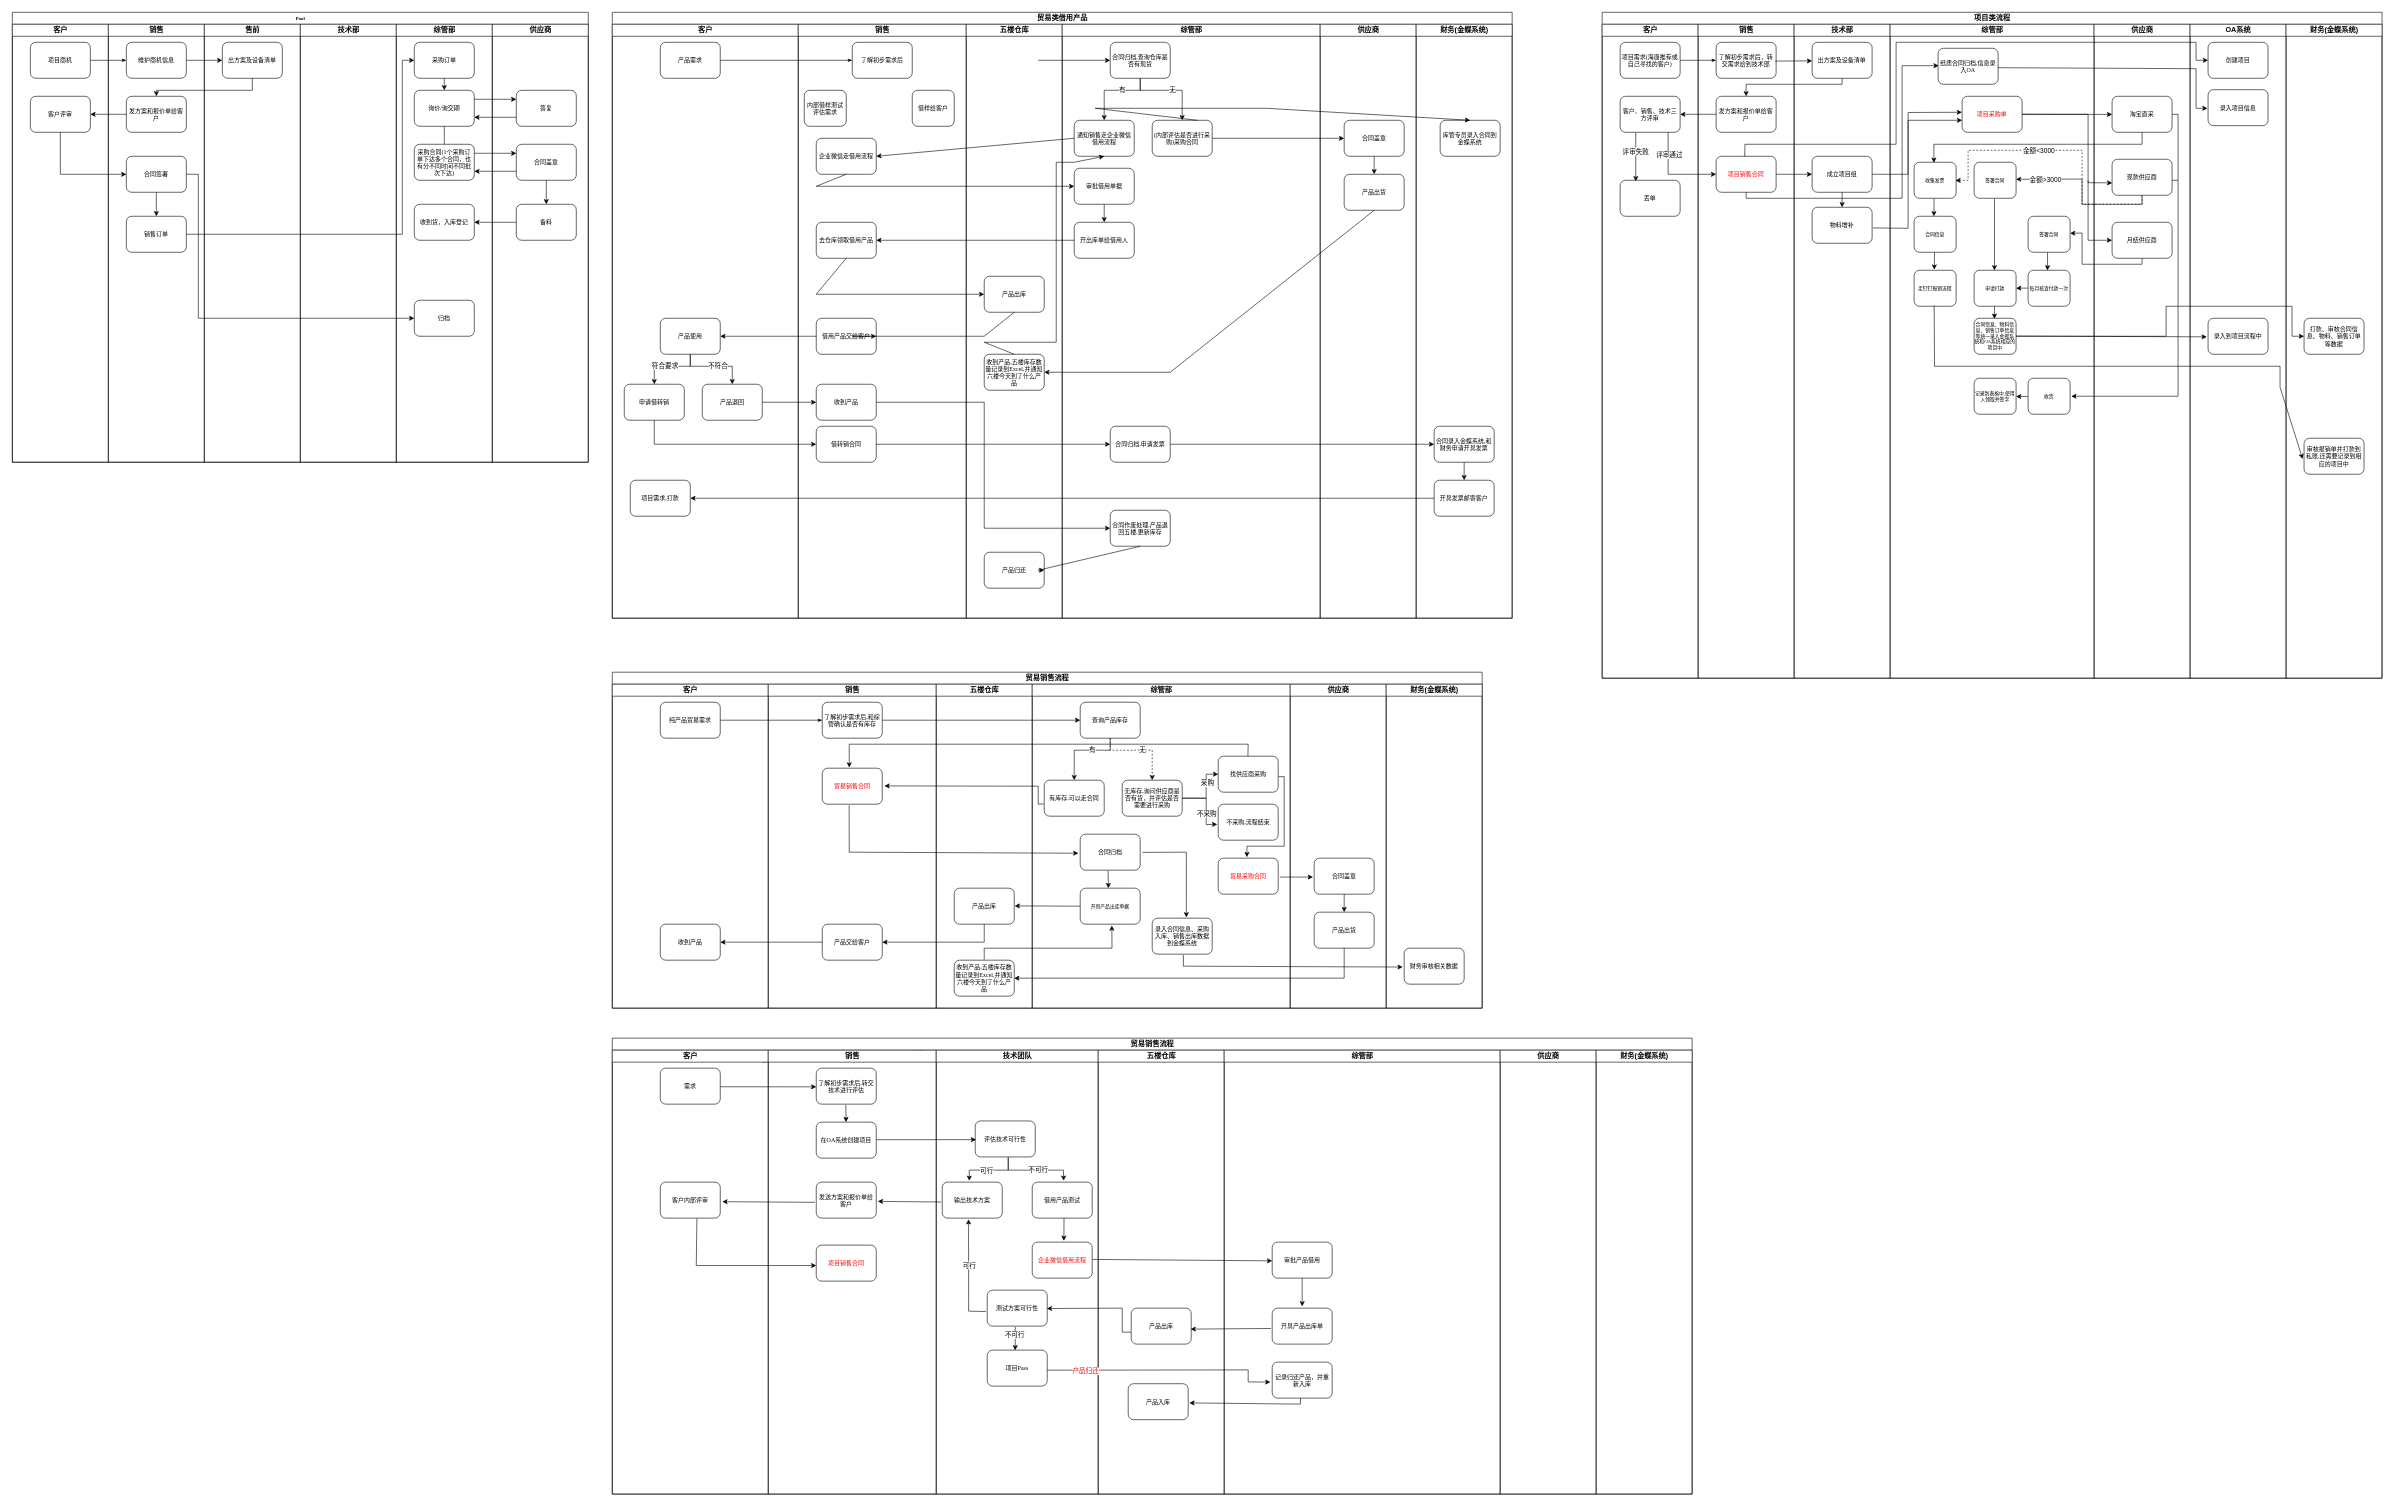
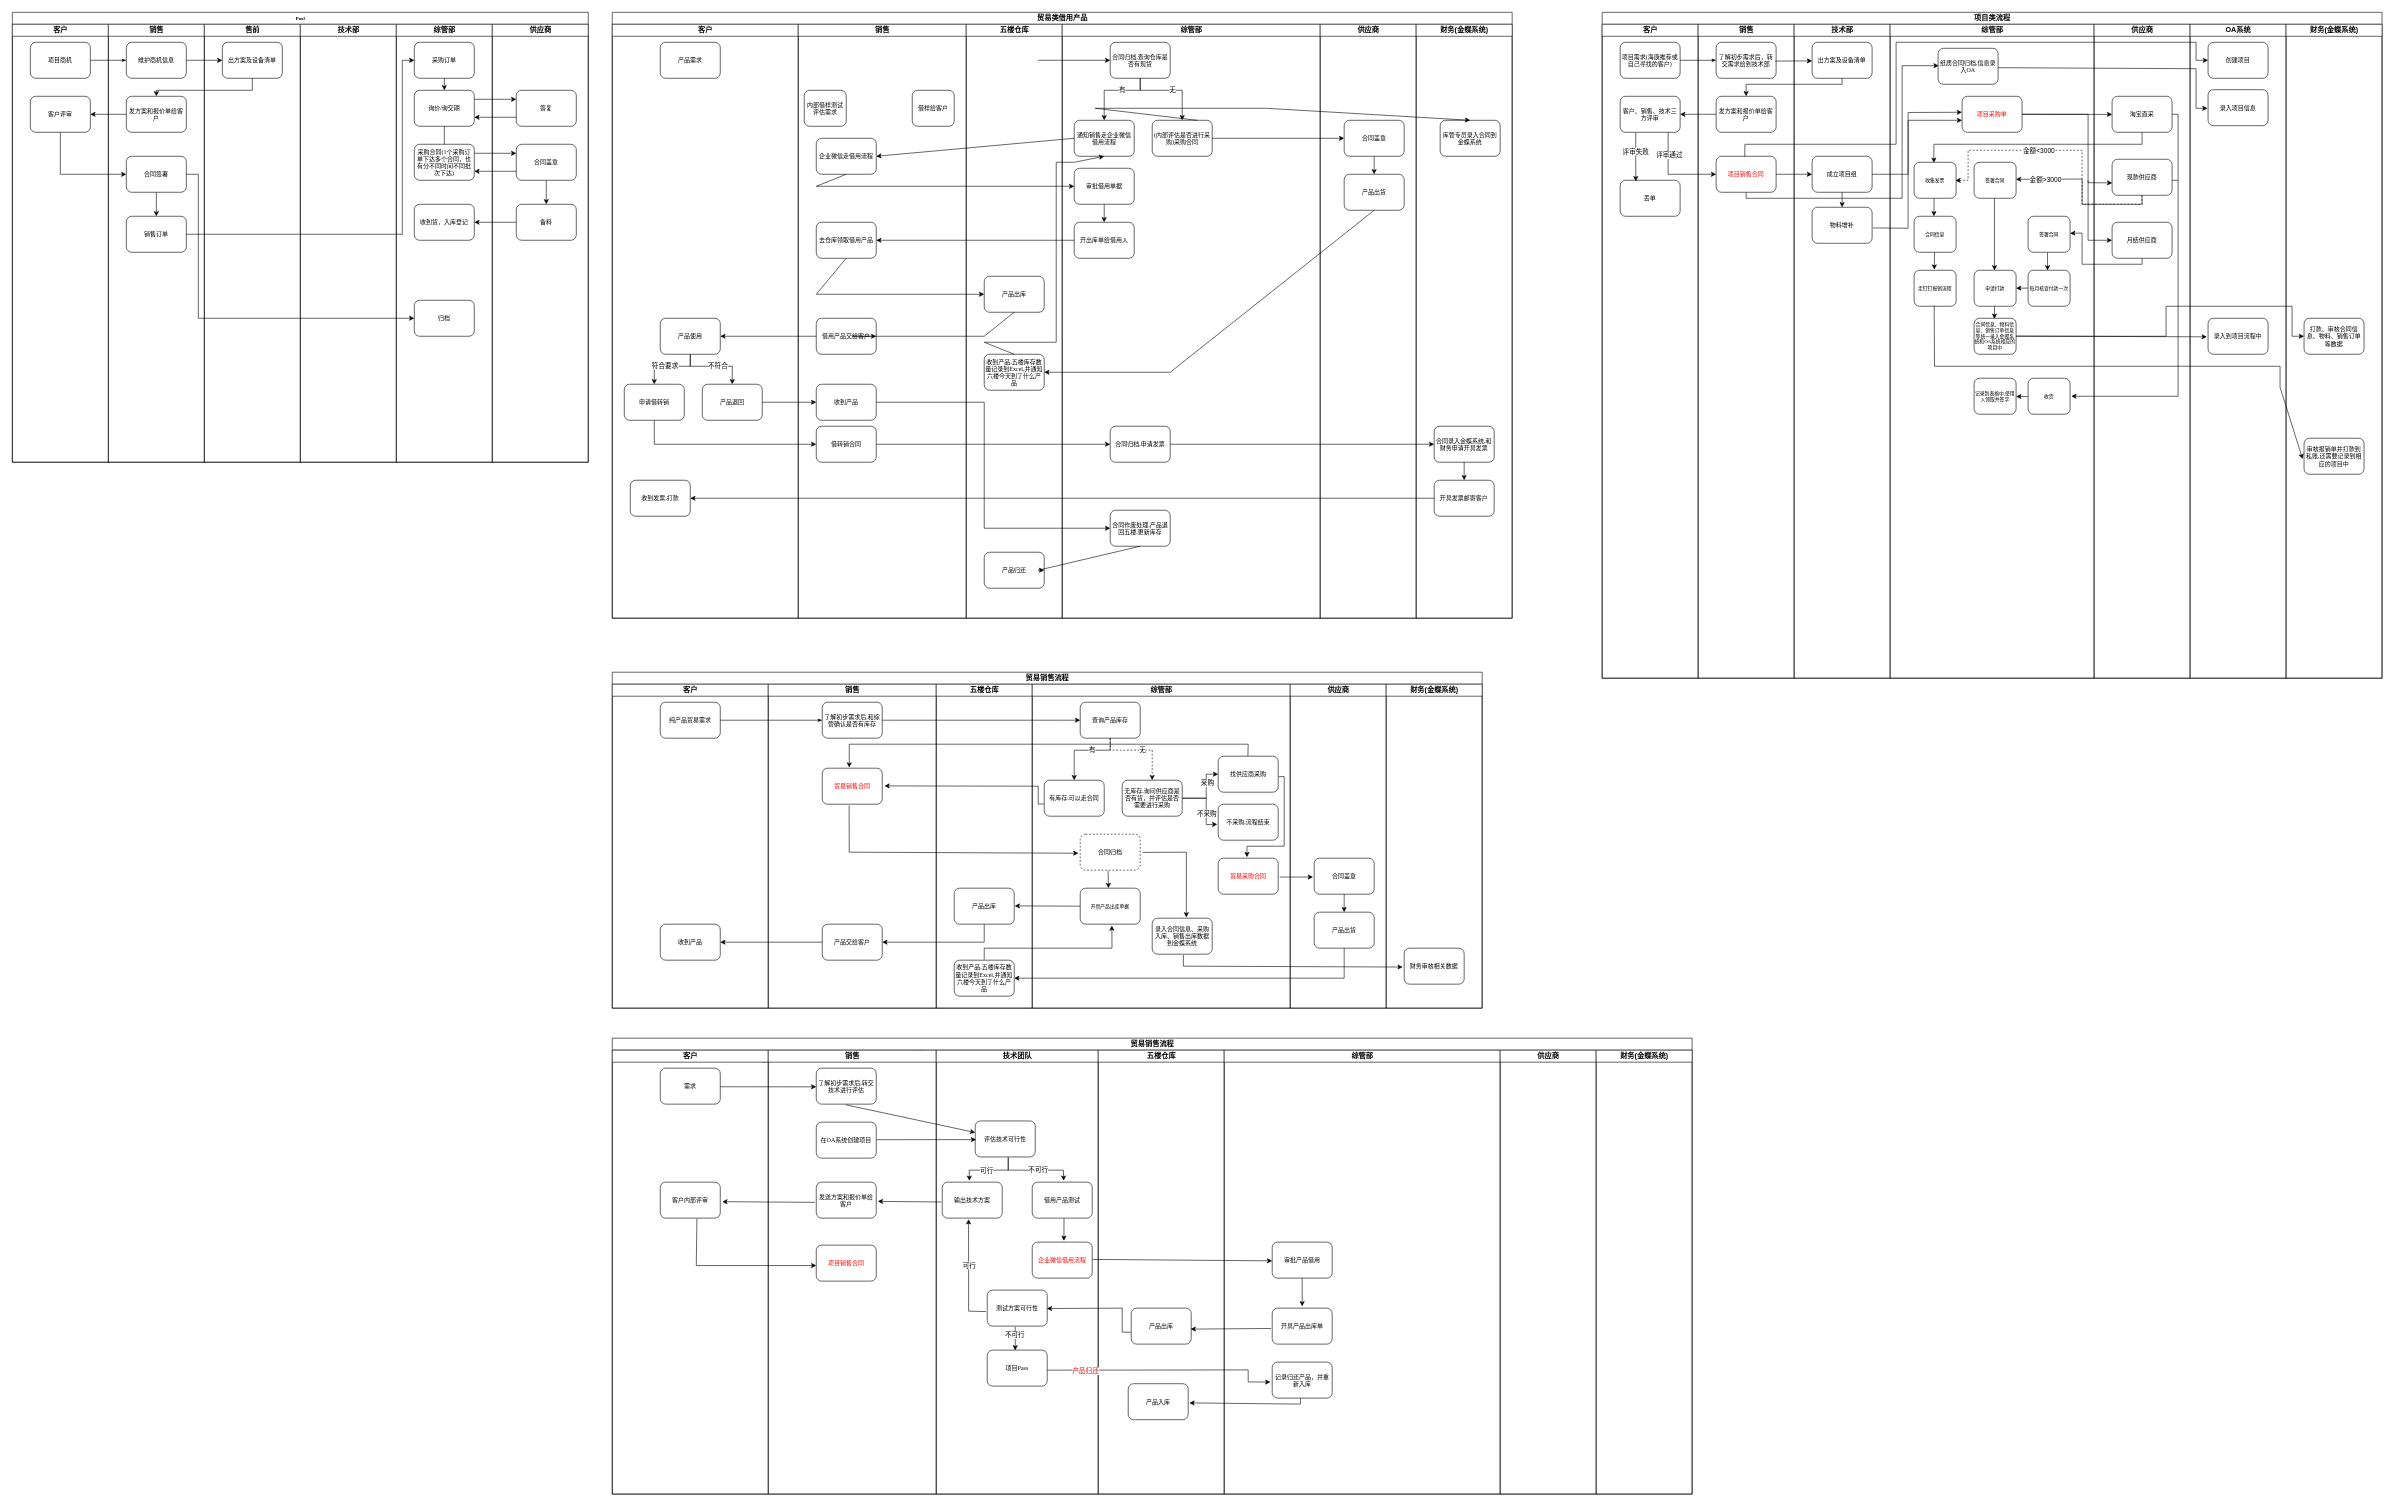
edge "产品需求" -> "了解初步需求后": removed
node "了解初步需求后": removed
node "项目需求,打款": label "项目需求,打款" -> "收到发票,打款"
node "合同归档": style solid -> dashed
edge "了解初步需求后,转交技术进行评估" -> "在OA系统创建项目": now "了解初步需求后,转交技术进行评估" -> "评估技术可行性"
